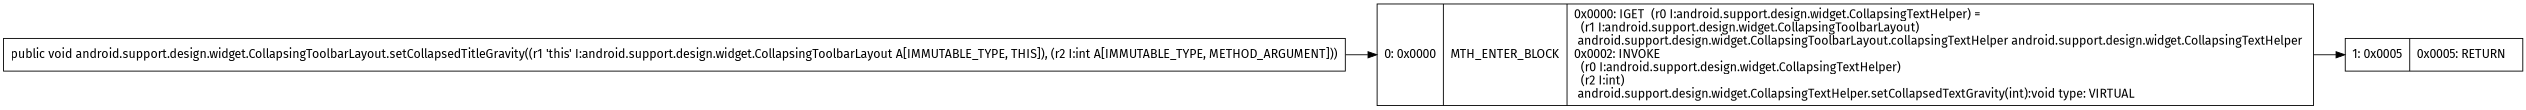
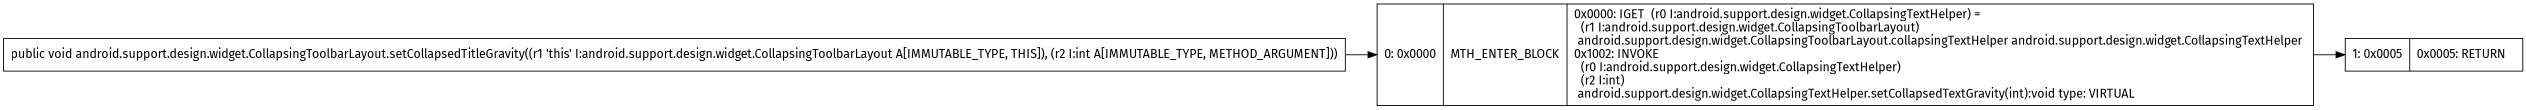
node "0: 0x0000": text "0x0002: INVOKE" -> "0x1002: INVOKE"
